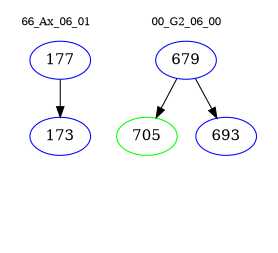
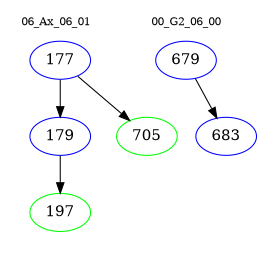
cluster "66_Ax_06_01": label "66_Ax_06_01" -> "06_Ax_06_01"
edge "679" -> "705": now "177" -> "705"
node "173": label "173" -> "179"
node "693": label "693" -> "683"
node "197": added
